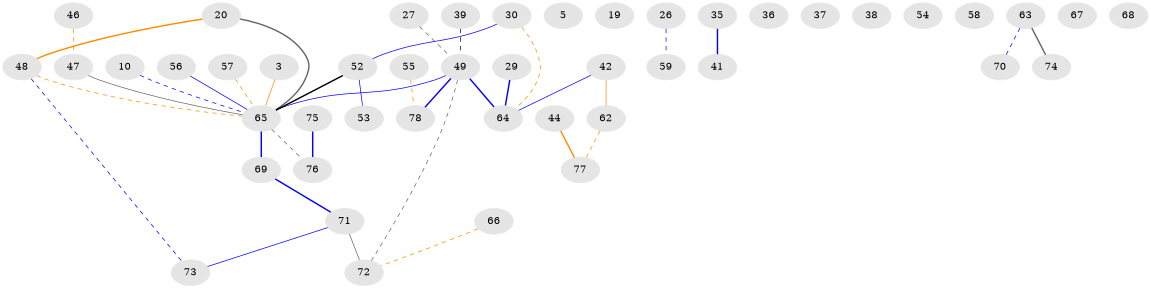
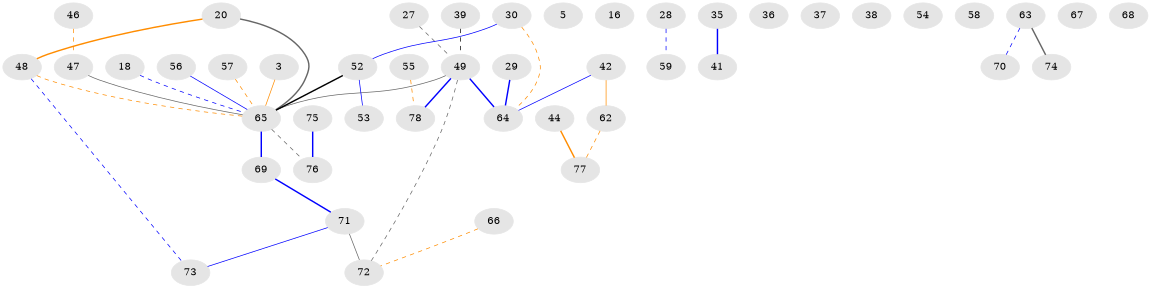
node "19": label "19" -> "16"
node "26": label "26" -> "28"
node "10": label "10" -> "18"
edge "49" -- "65": color blue -> gray40
